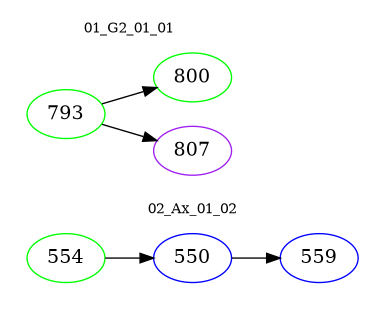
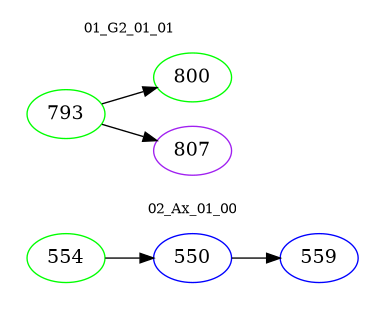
cluster "02_Ax_01_02": label "02_Ax_01_02" -> "02_Ax_01_00"
